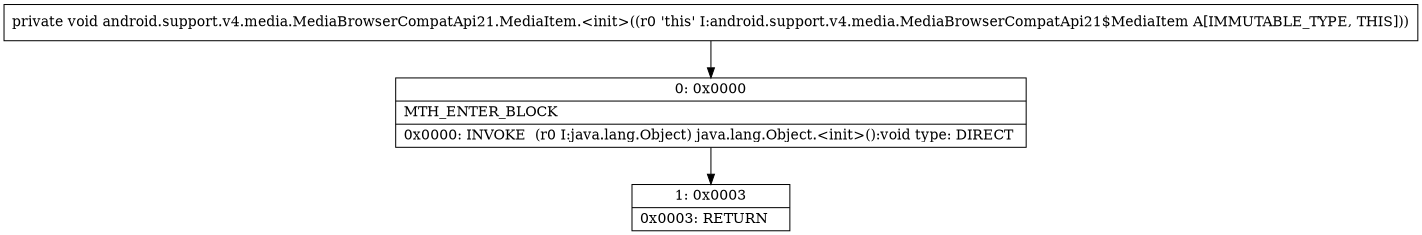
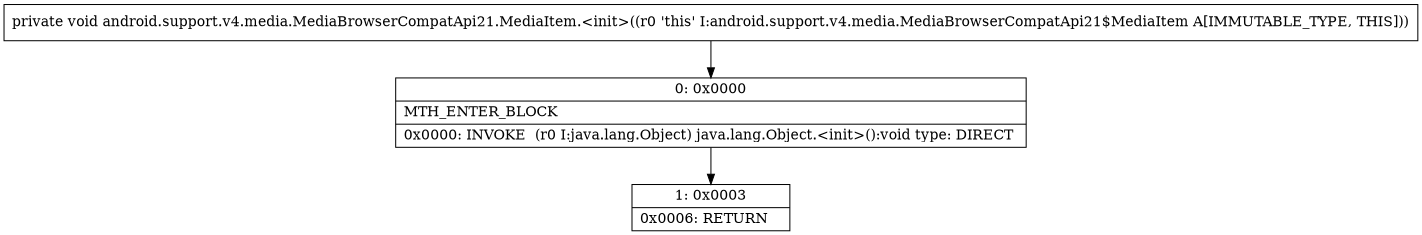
node "1: 0x0003": text "0x0003: RETURN" -> "0x0006: RETURN"
